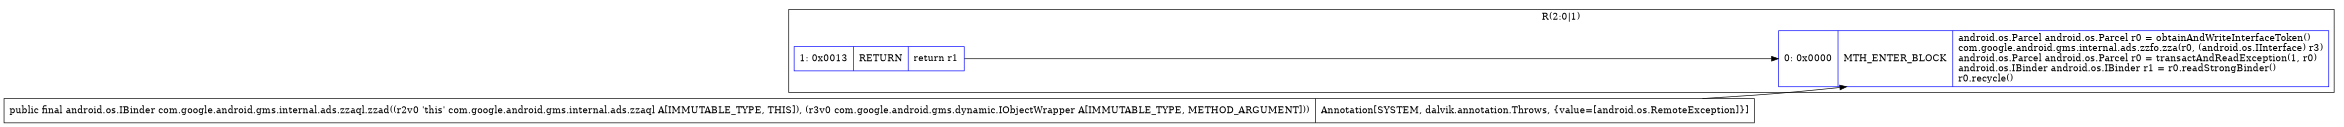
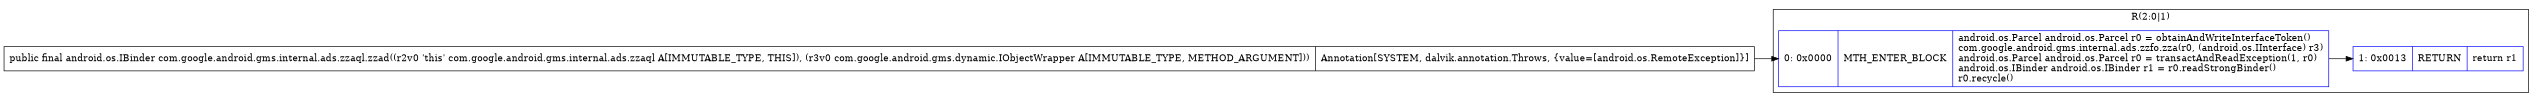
edge "1: 0x0013" -> "0: 0x0000": reversed
